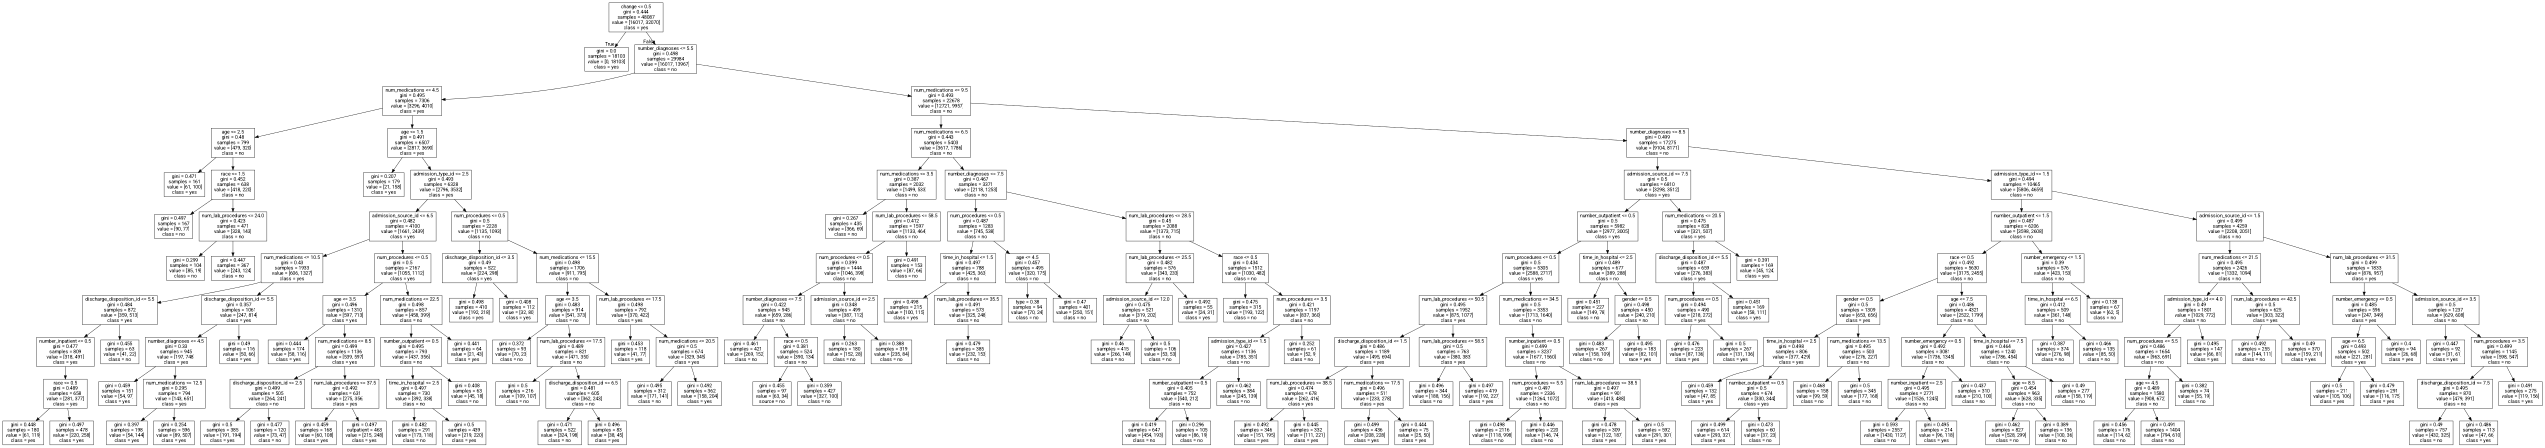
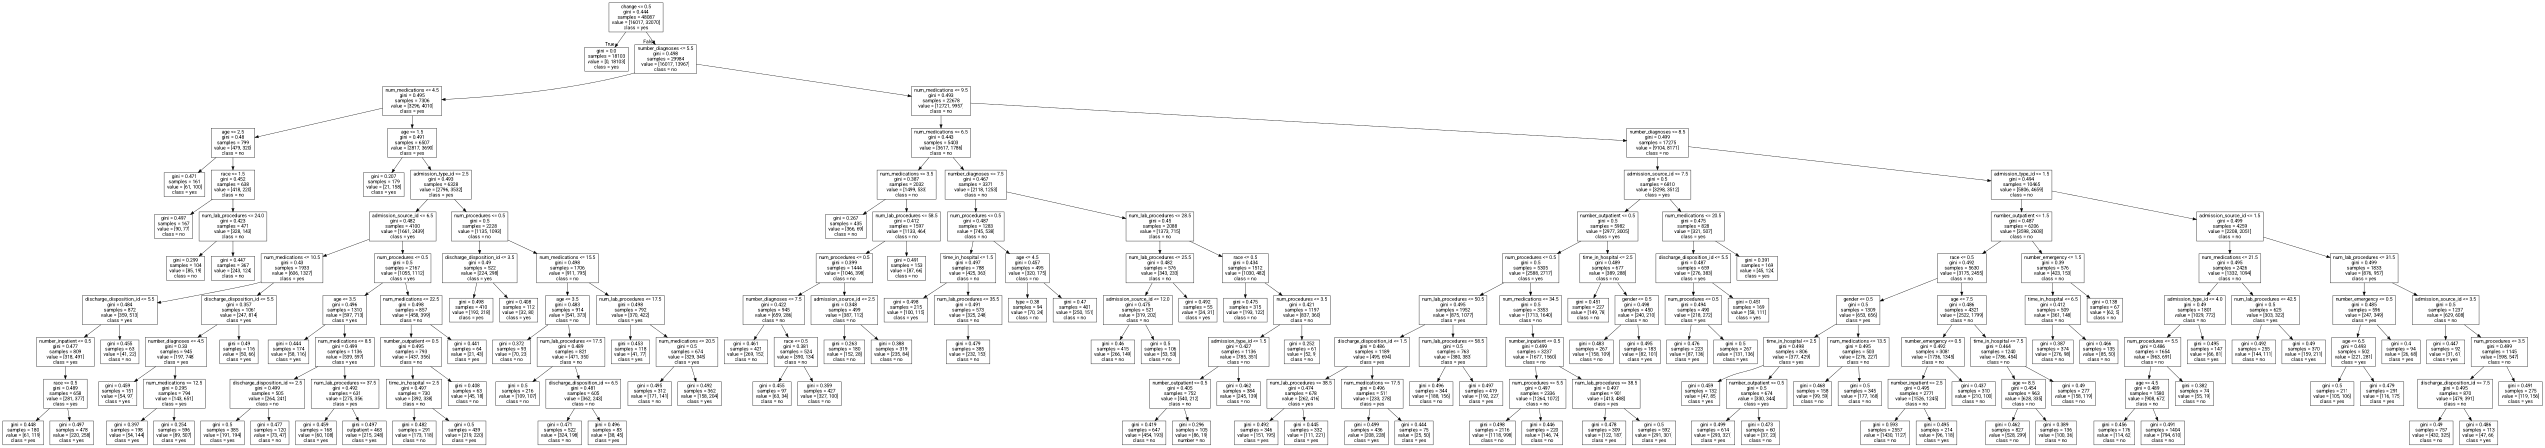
node "gini = 0.495 samples = 183 value = [82, 101] race = yes": label "gini = 0.495 samples = 183 value = [82, 101] race = yes" -> "gini = 0.495 samples = 183 value = [82, 101] class = yes"
node "gini = 0.455 samples = 97 value = [63, 34] source = no": label "gini = 0.455 samples = 97 value = [63, 34] source = no" -> "gini = 0.455 samples = 97 value = [63, 34] class = no"
node "gini = 0.296 samples = 105 value = [86, 19] class = no": label "gini = 0.296 samples = 105 value = [86, 19] class = no" -> "gini = 0.296 samples = 105 value = [86, 19] number = no"
